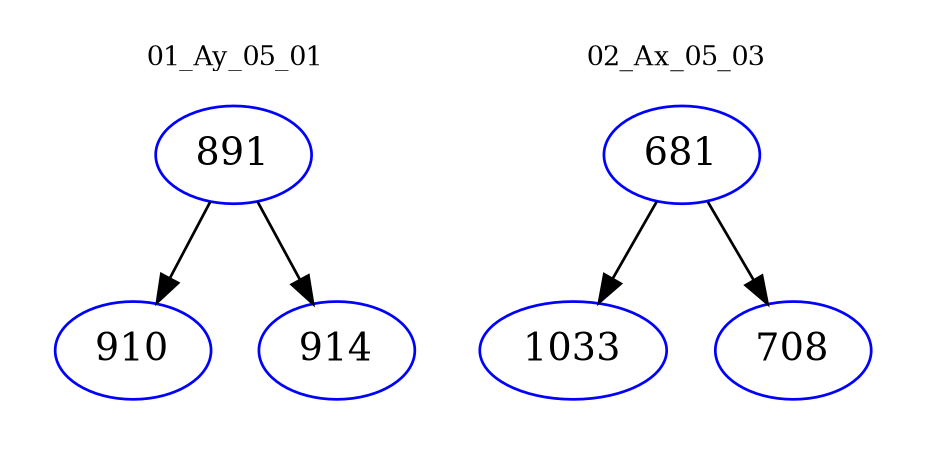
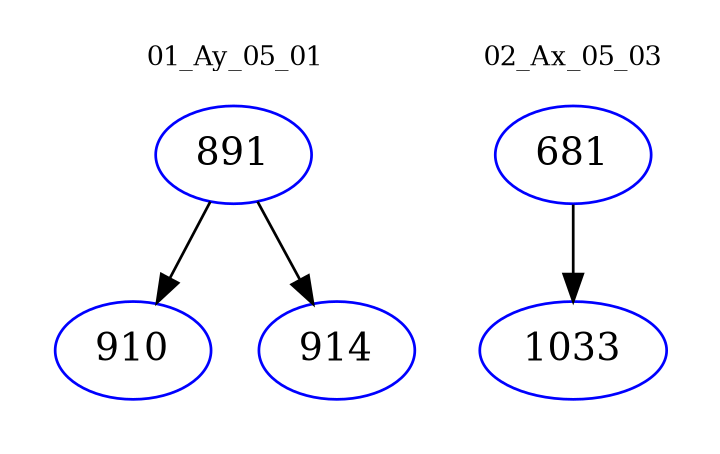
node "708": removed
